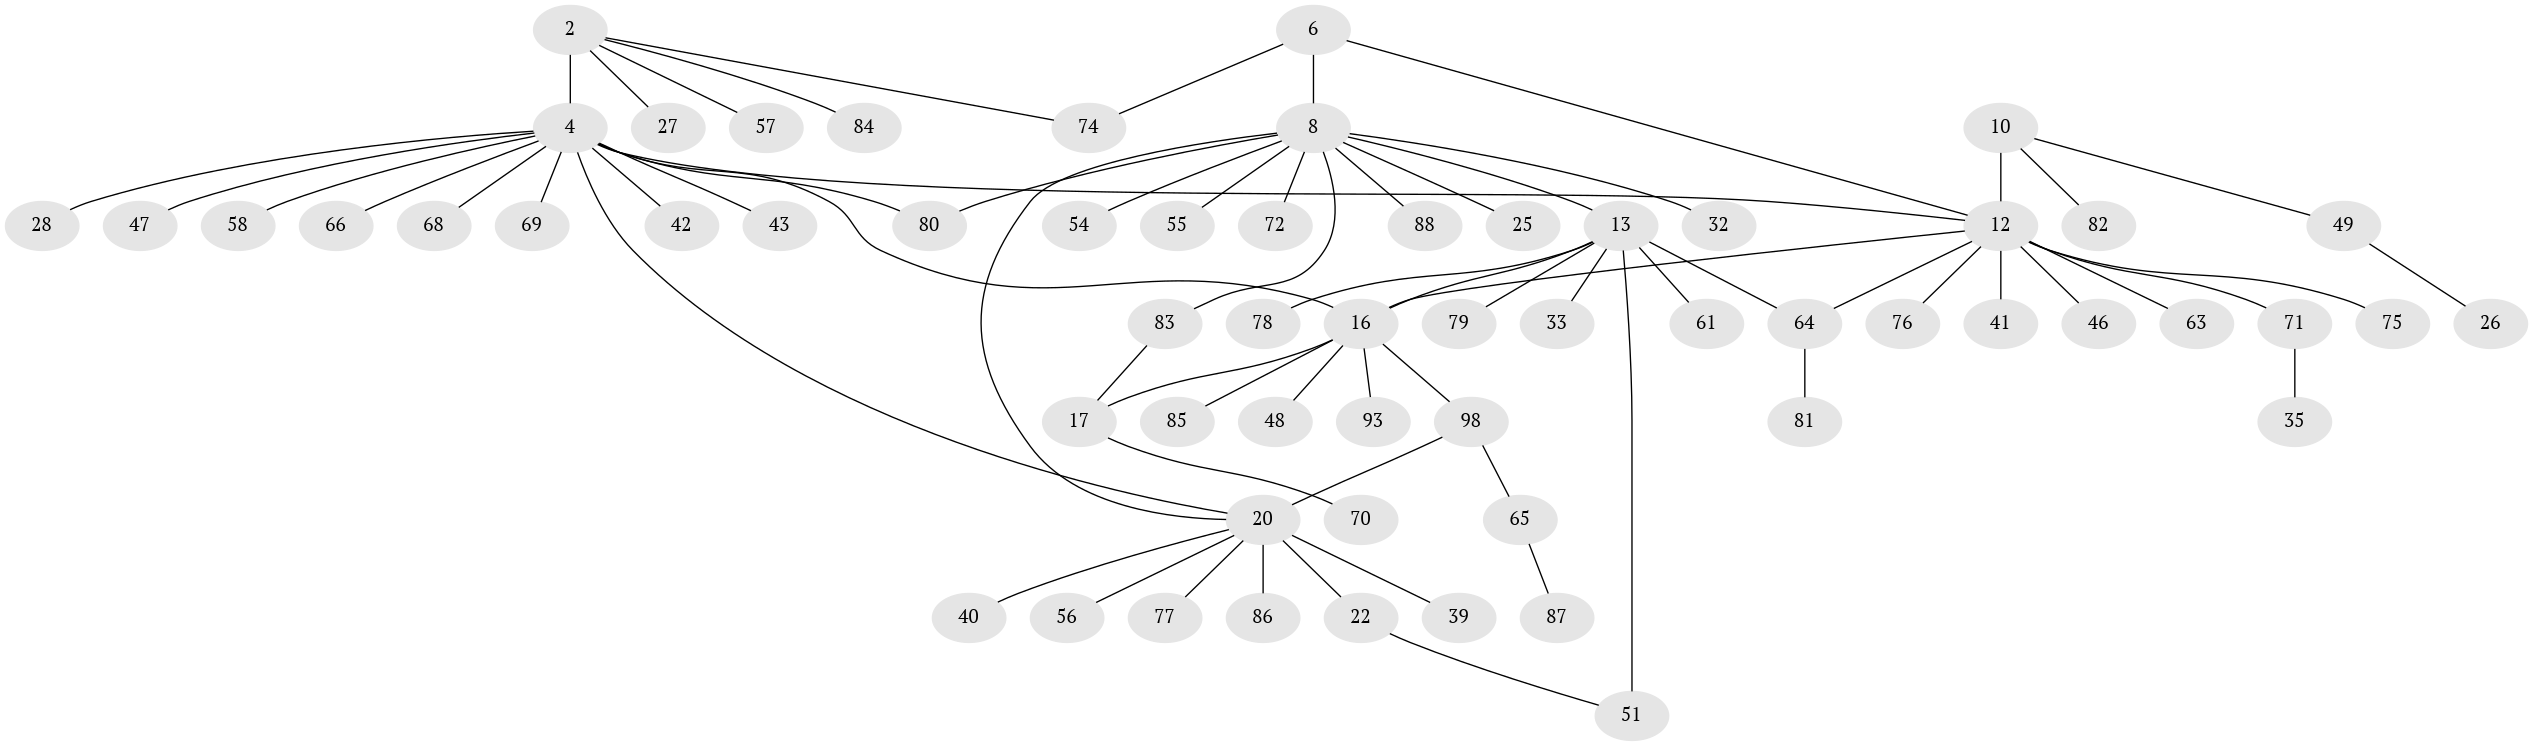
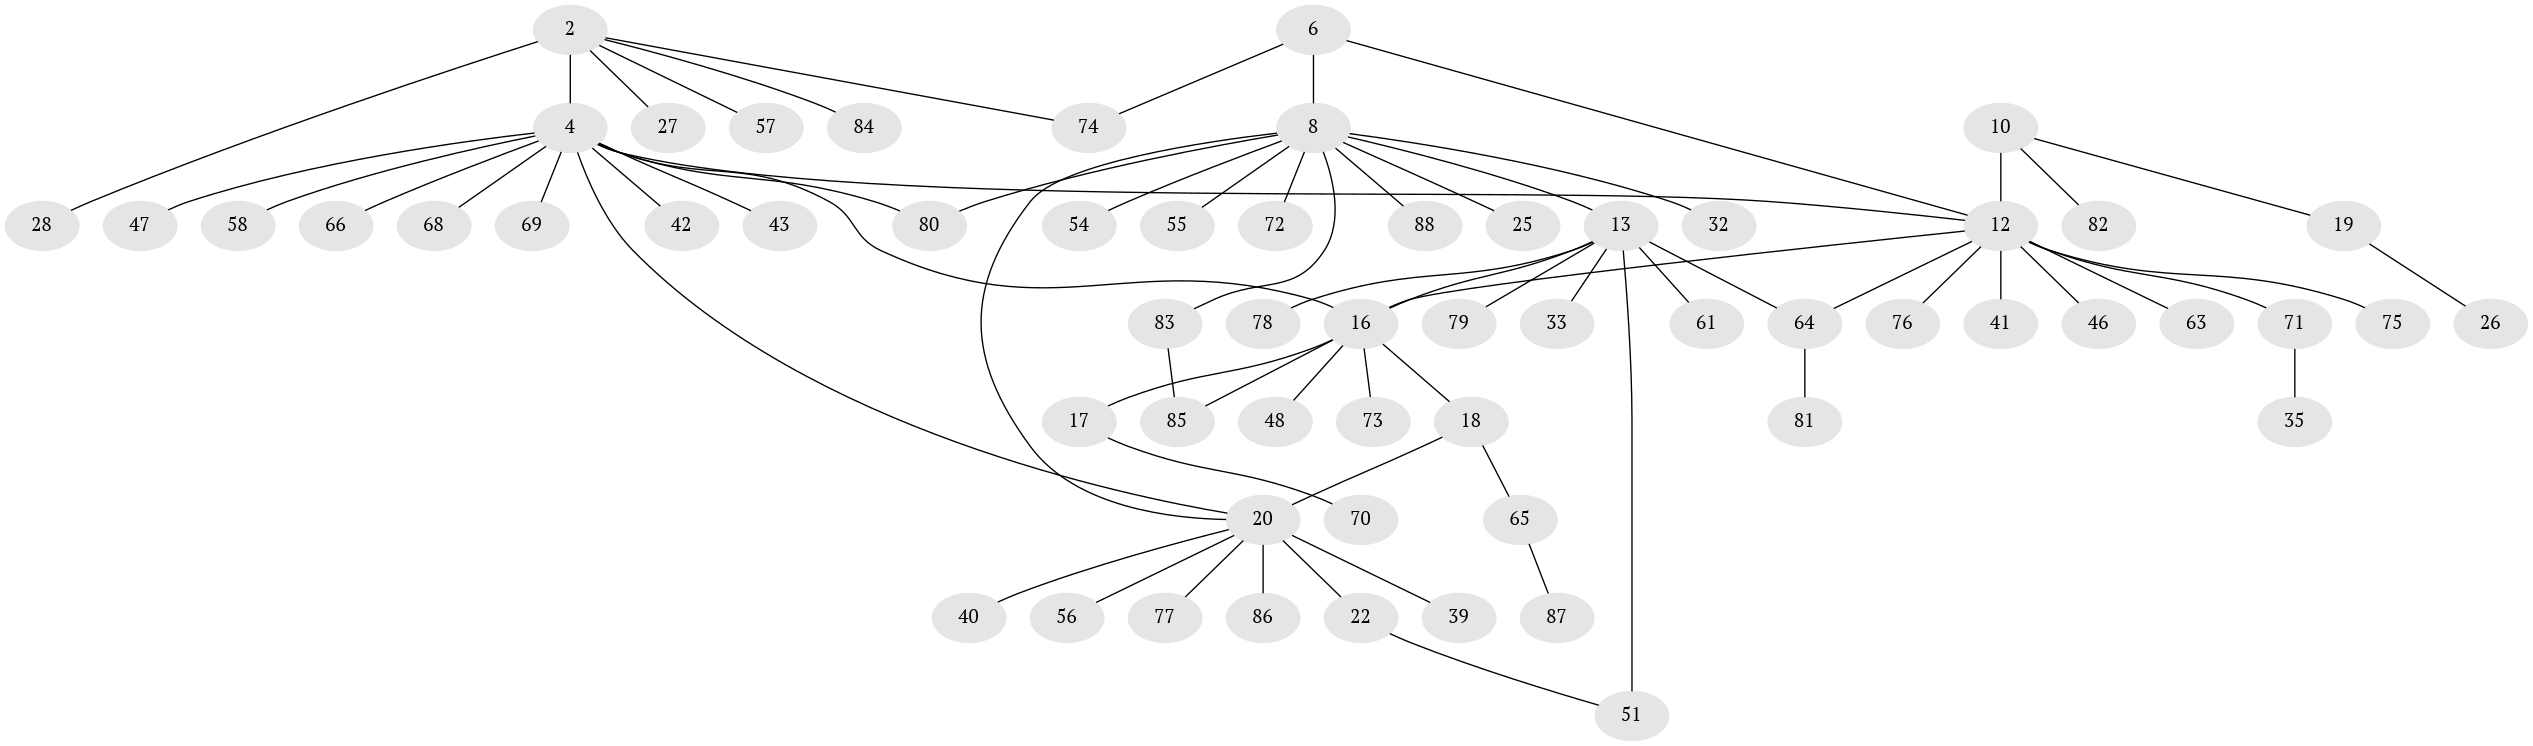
edge "4" -- "28": now "2" -- "28"
node "49": label "49" -> "19"
edge "83" -- "17": now "83" -- "85"
node "93": label "93" -> "73"
node "98": label "98" -> "18"
